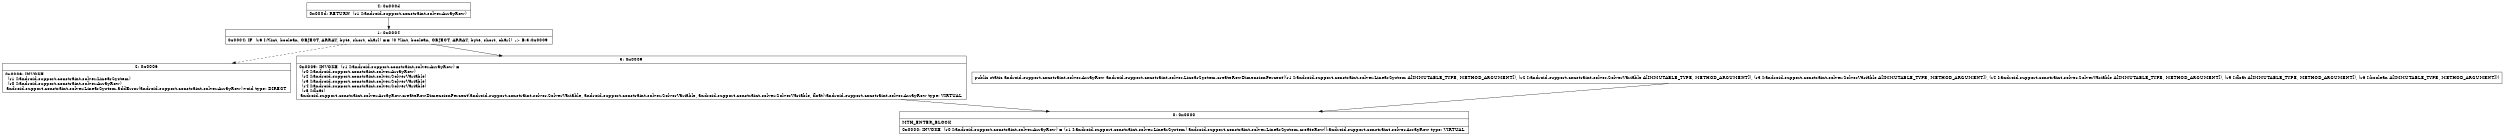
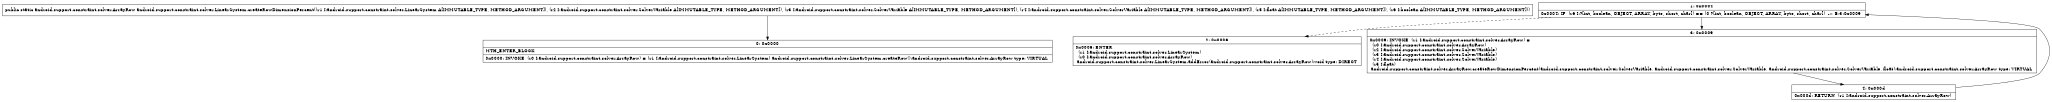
node "2: 0x0006": text "0x0006: INVOKE" -> "0x0006: ENTER"
edge "3: 0x0009" -> "0: 0x0000": now "3: 0x0009" -> "4: 0x000d"
